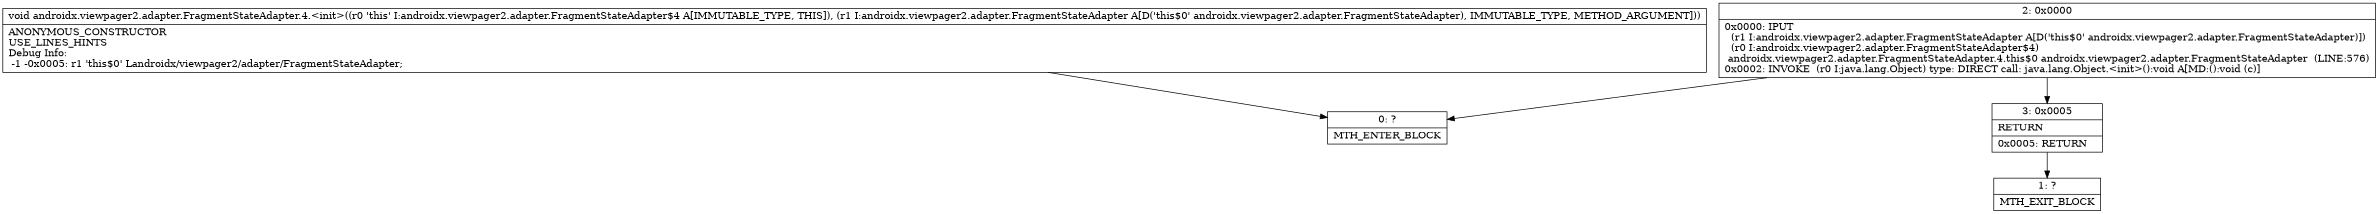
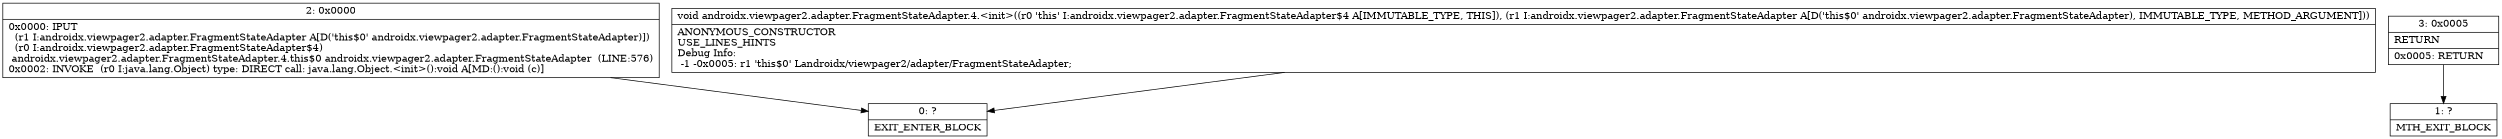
edge "2: 0x0000" -> "3: 0x0005": removed
node "0: ?": text "MTH_ENTER_BLOCK" -> "EXIT_ENTER_BLOCK"
